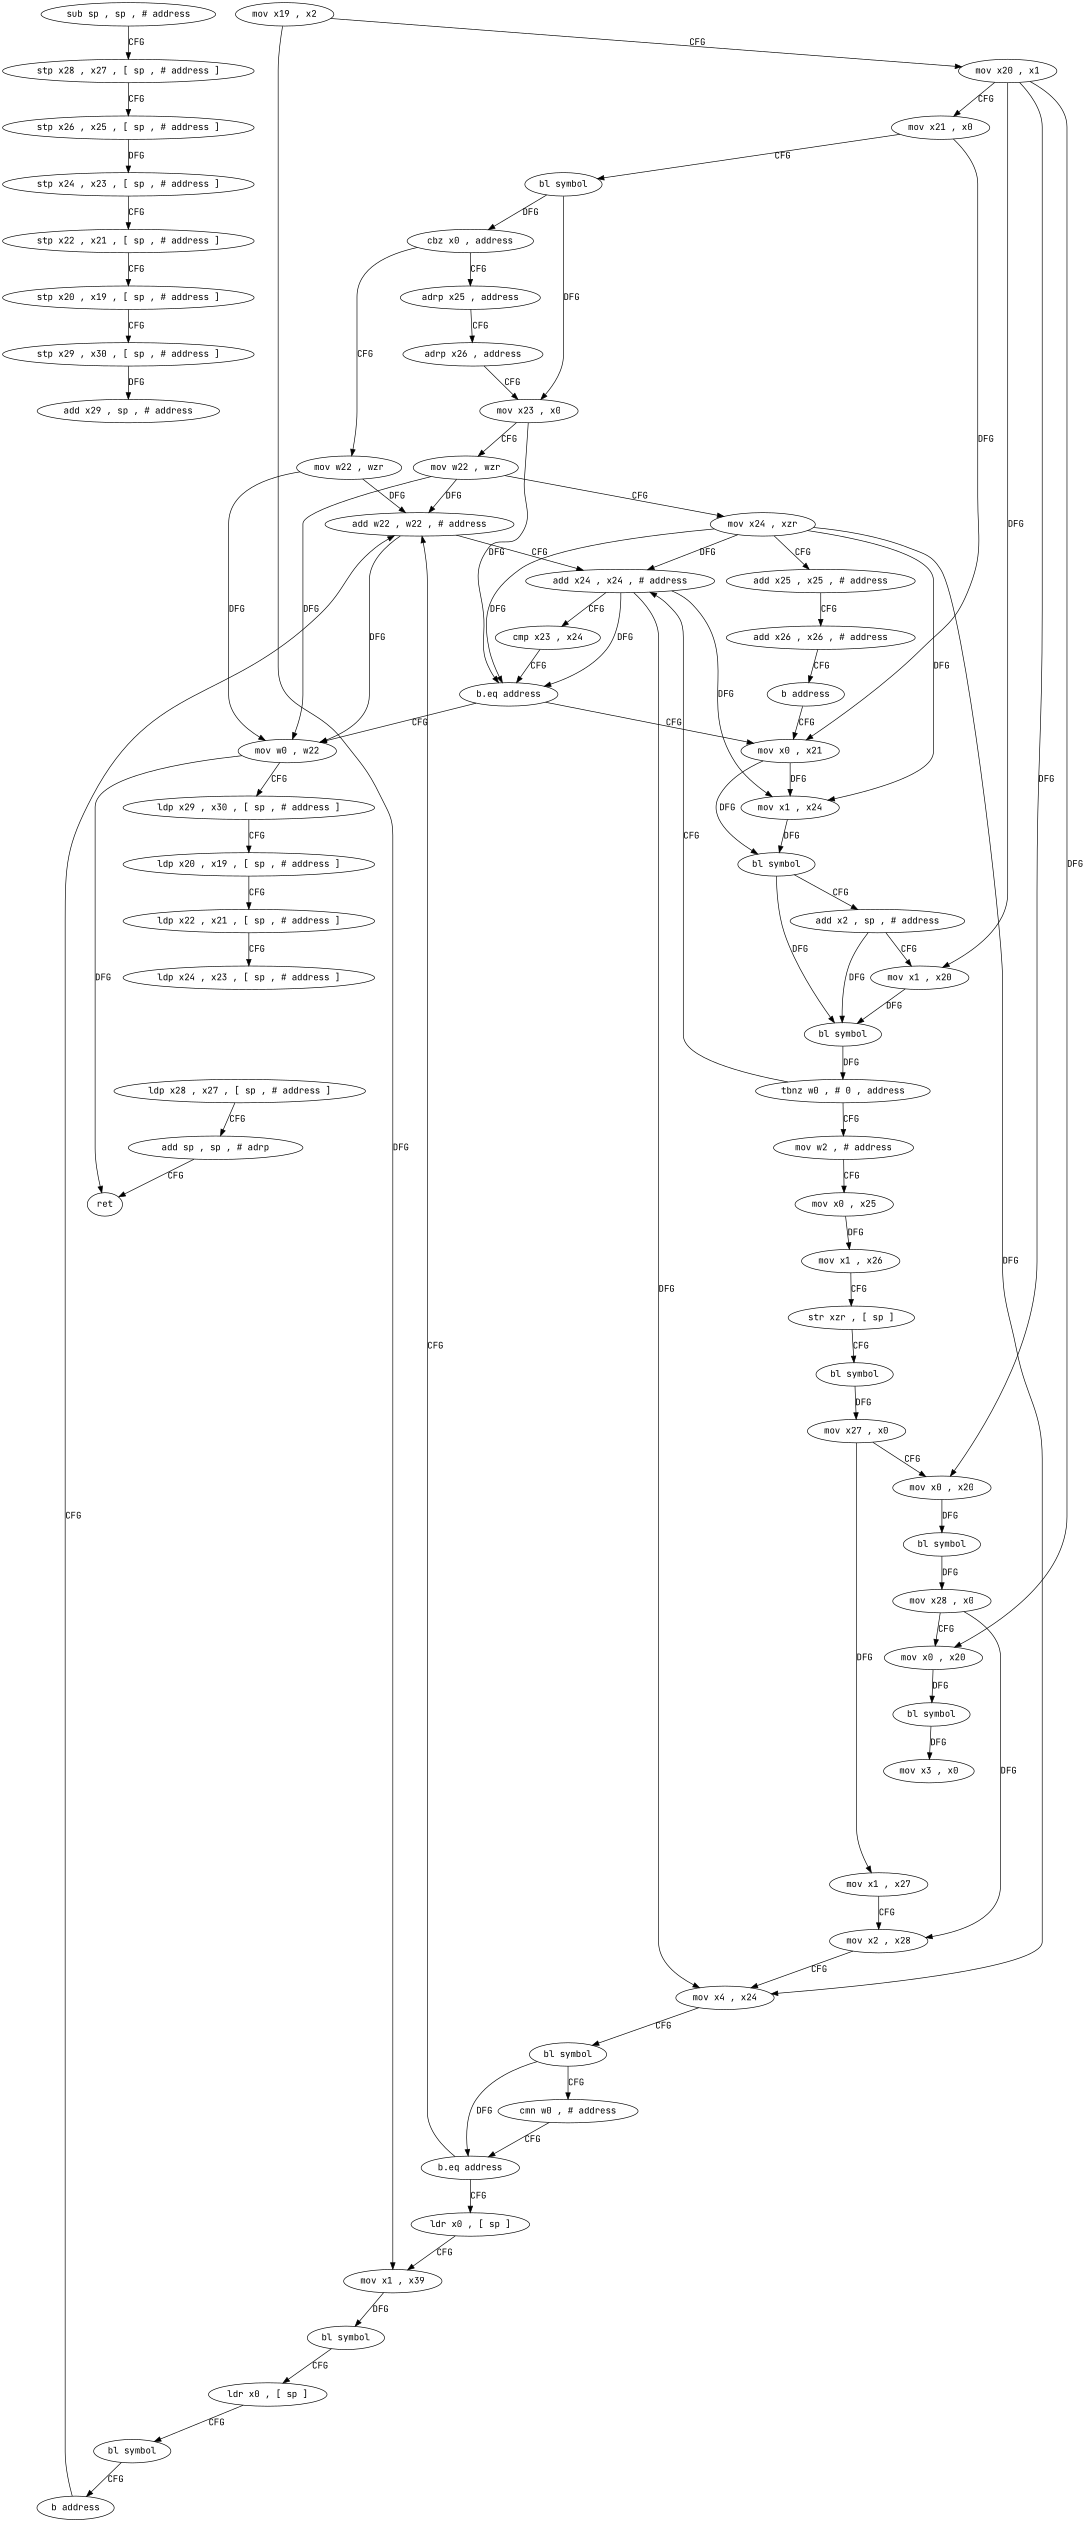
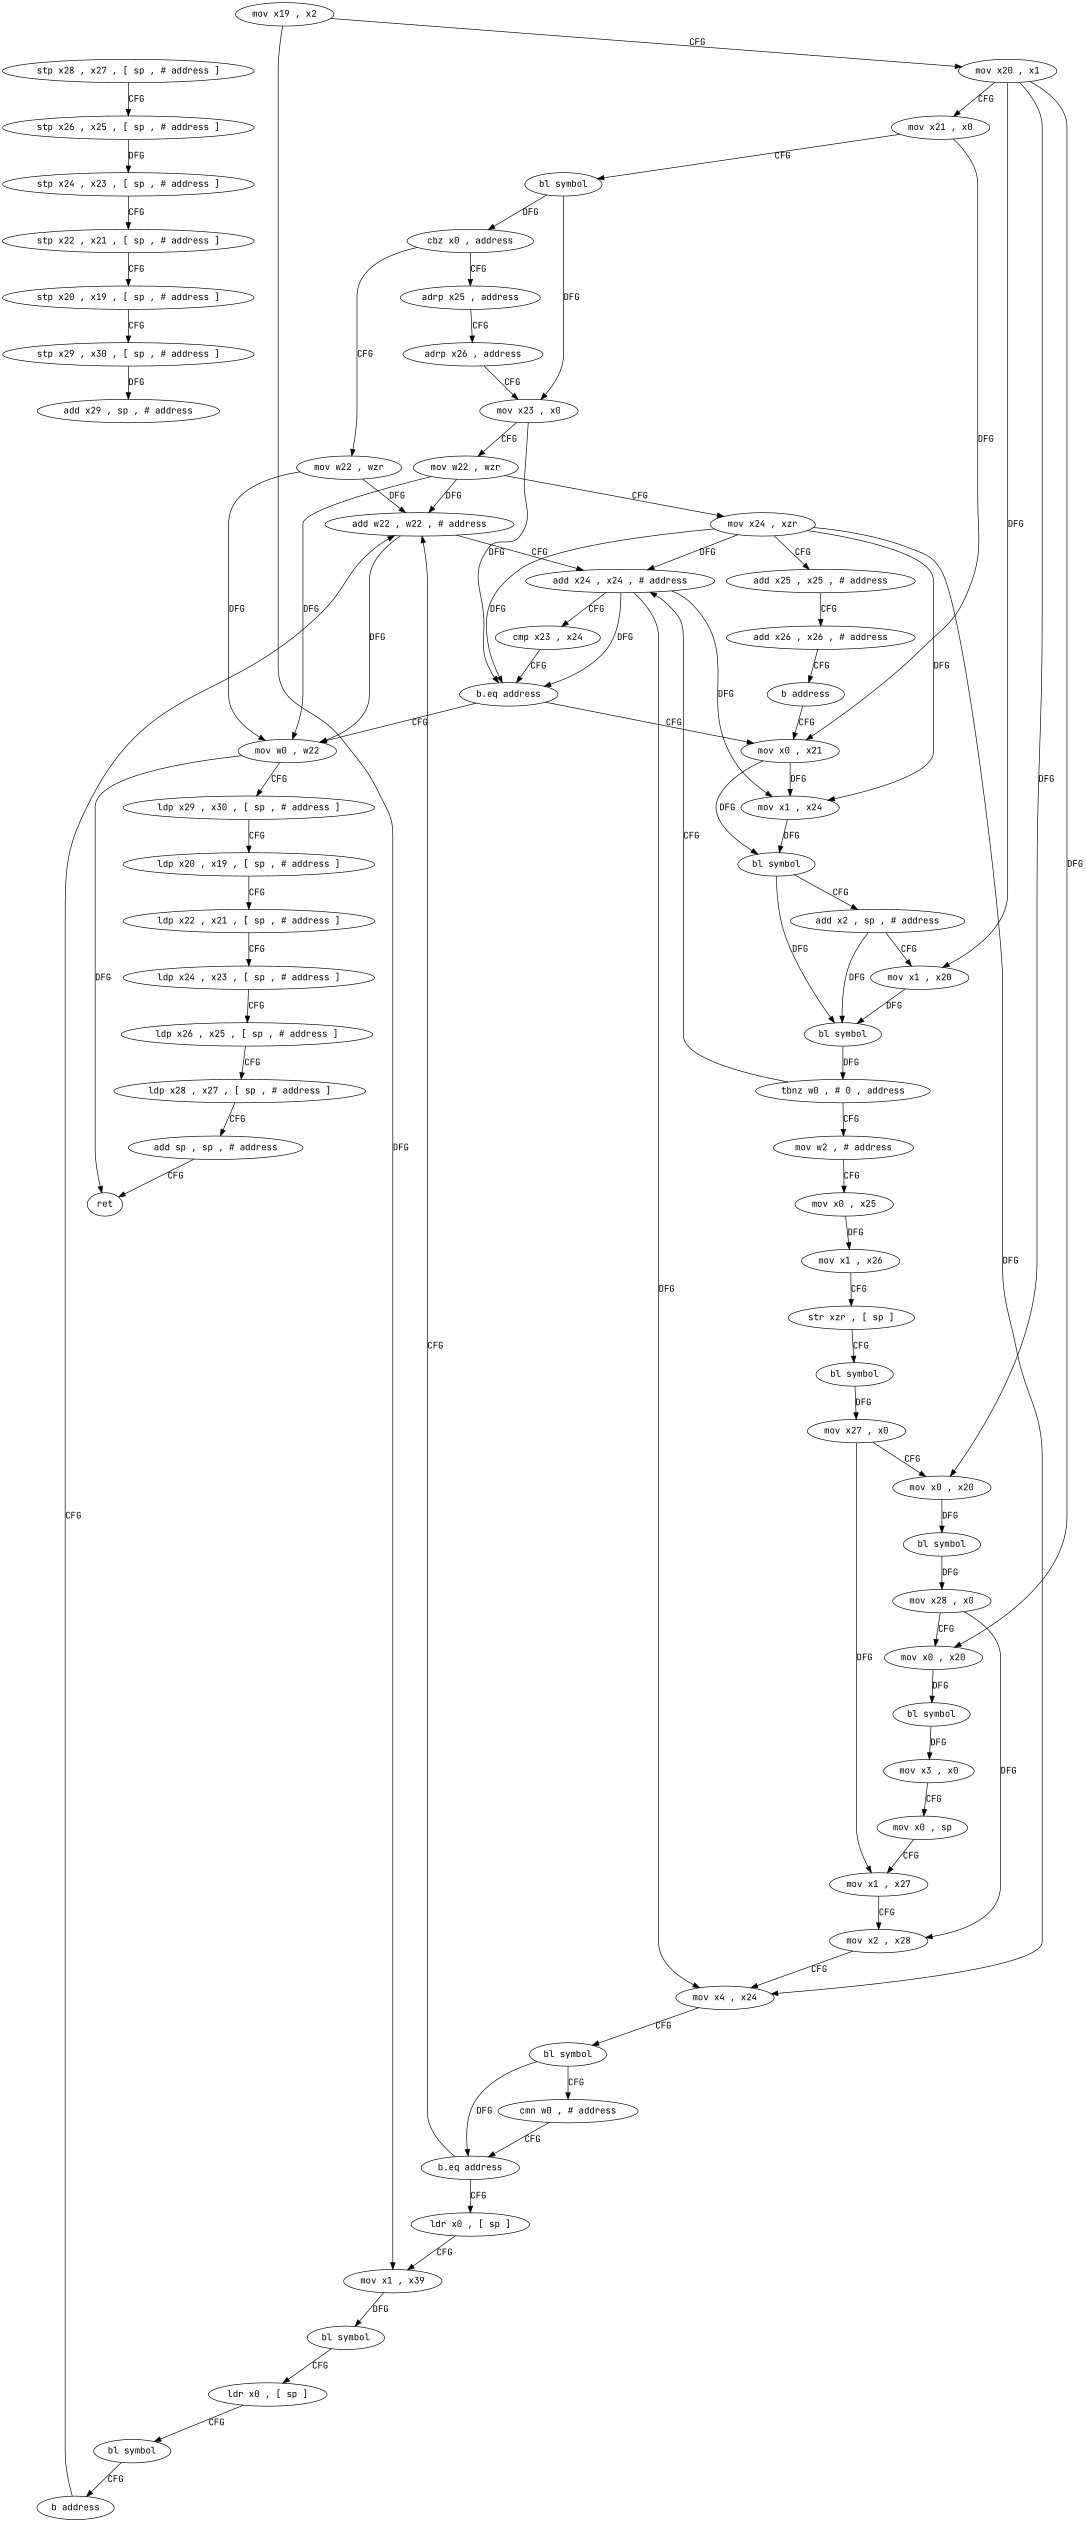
node "sub sp , sp , # address": removed
node "ldp x26 , x25 , [ sp , # address ]": added
node "add sp , sp , # adrp": label "add sp , sp , # adrp" -> "add sp , sp , # address"
node "mov x0 , sp": added
